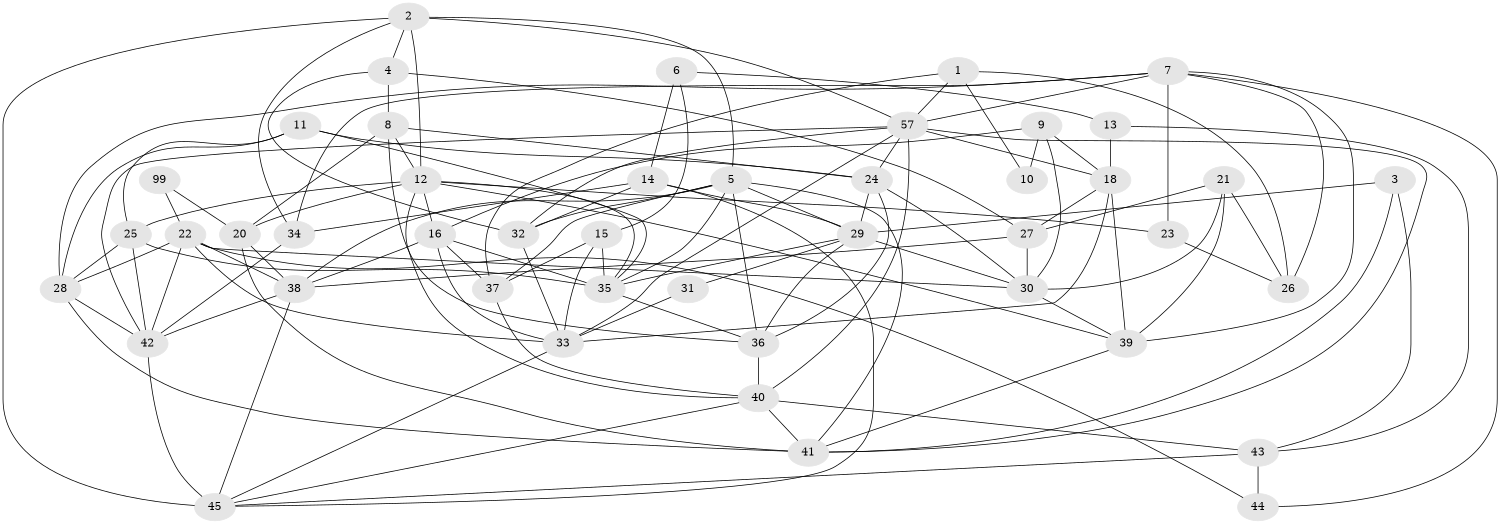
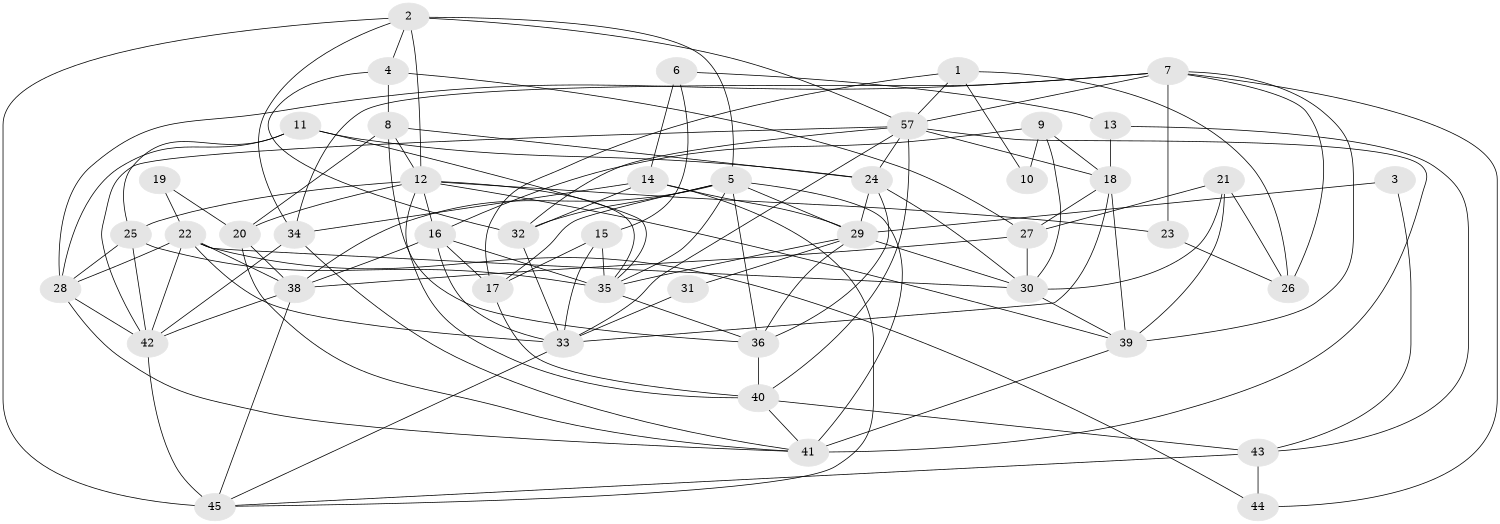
node "99": label "99" -> "19"
node "37": label "37" -> "17"
edge "3" -- "41": now "34" -- "41"
edge "40" -- "45": removed
